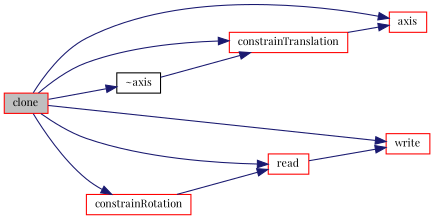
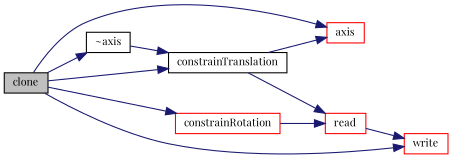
node "constrainTranslation": color red -> black
node "clone": color red -> black
edge "clone" -> "read": now "constrainTranslation" -> "read"
